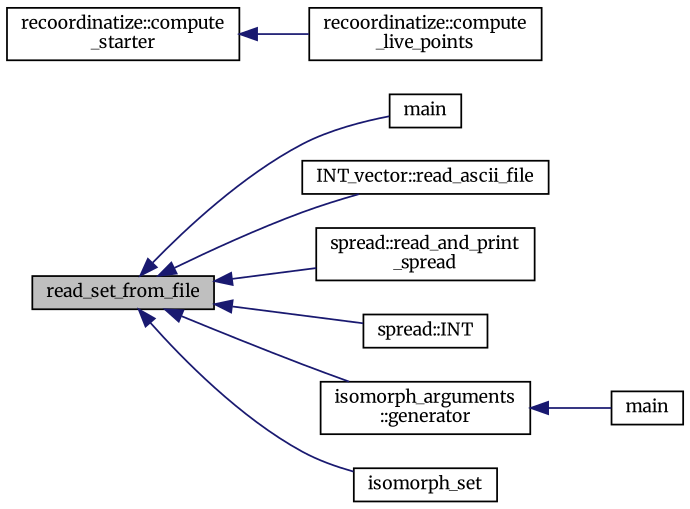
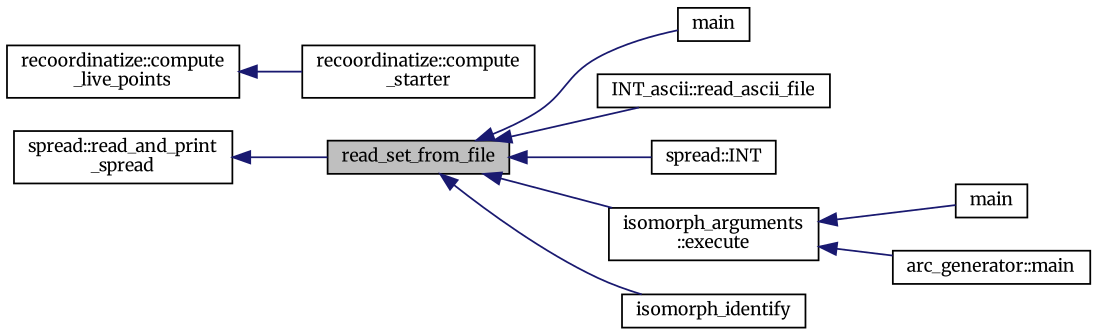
edge "recoordinatize::compute _live_points" -> "recoordinatize::compute _starter": reversed
node "INT_vector::read_ascii_file": label "INT_vector::read_ascii_file" -> "INT_ascii::read_ascii_file"
node "arc_generator::main": added
edge "spread::read_and_print _spread" -> "read_set_from_file": reversed
node "isomorph_arguments ::generator": label "isomorph_arguments ::generator" -> "isomorph_arguments ::execute"
node "isomorph_set": label "isomorph_set" -> "isomorph_identify"
